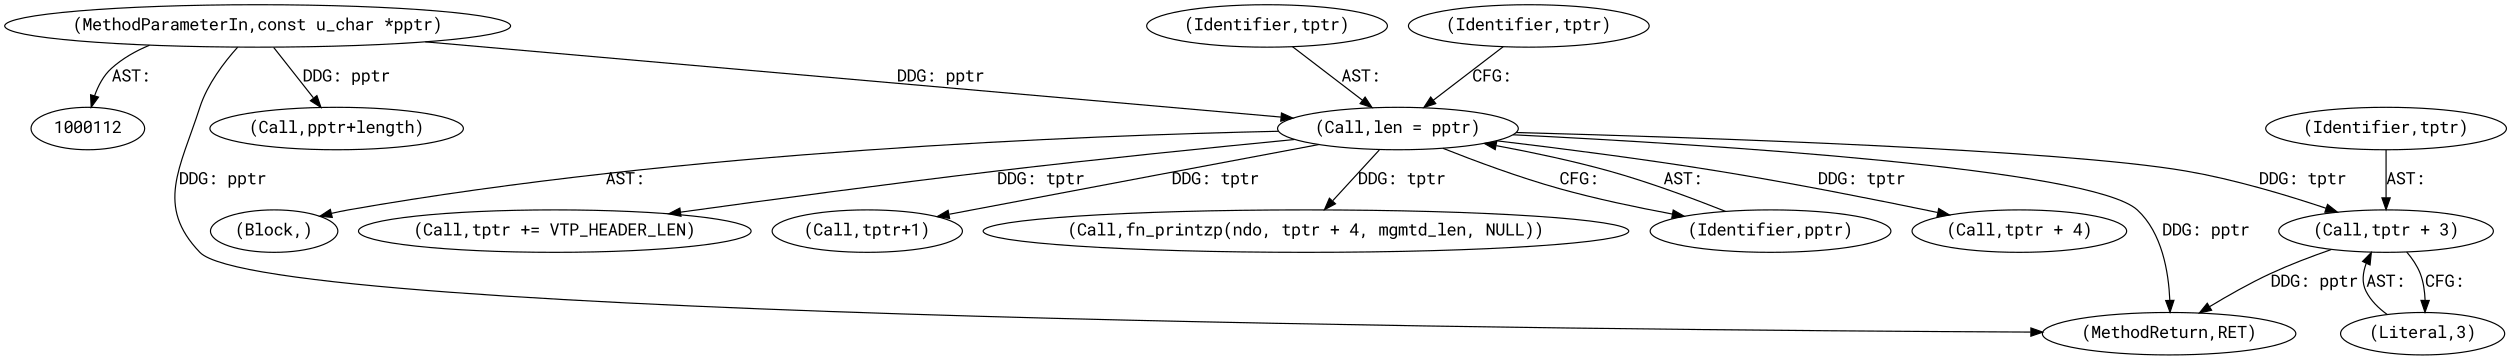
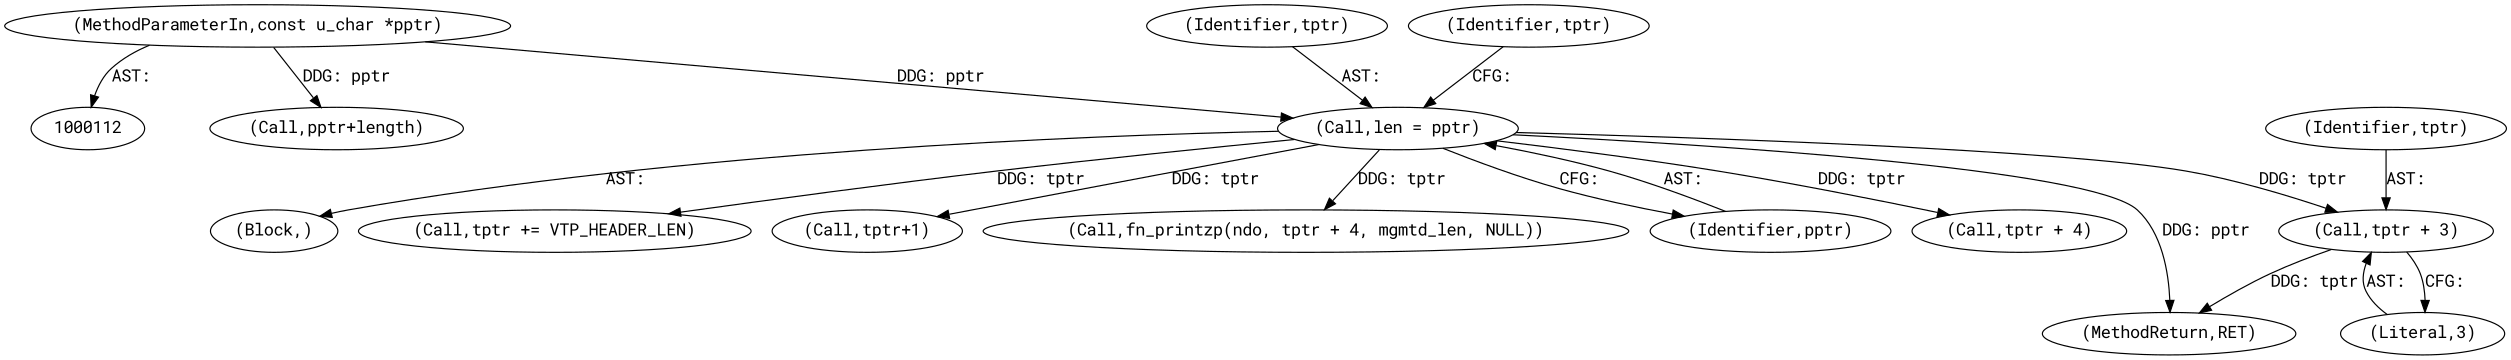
edge "(Call,tptr + 3)" -> "(MethodReturn,RET)": label "DDG: pptr" -> "DDG: tptr"
edge "(MethodParameterIn,const u_char *pptr)" -> "(MethodReturn,RET)": removed, label "DDG: pptr"
